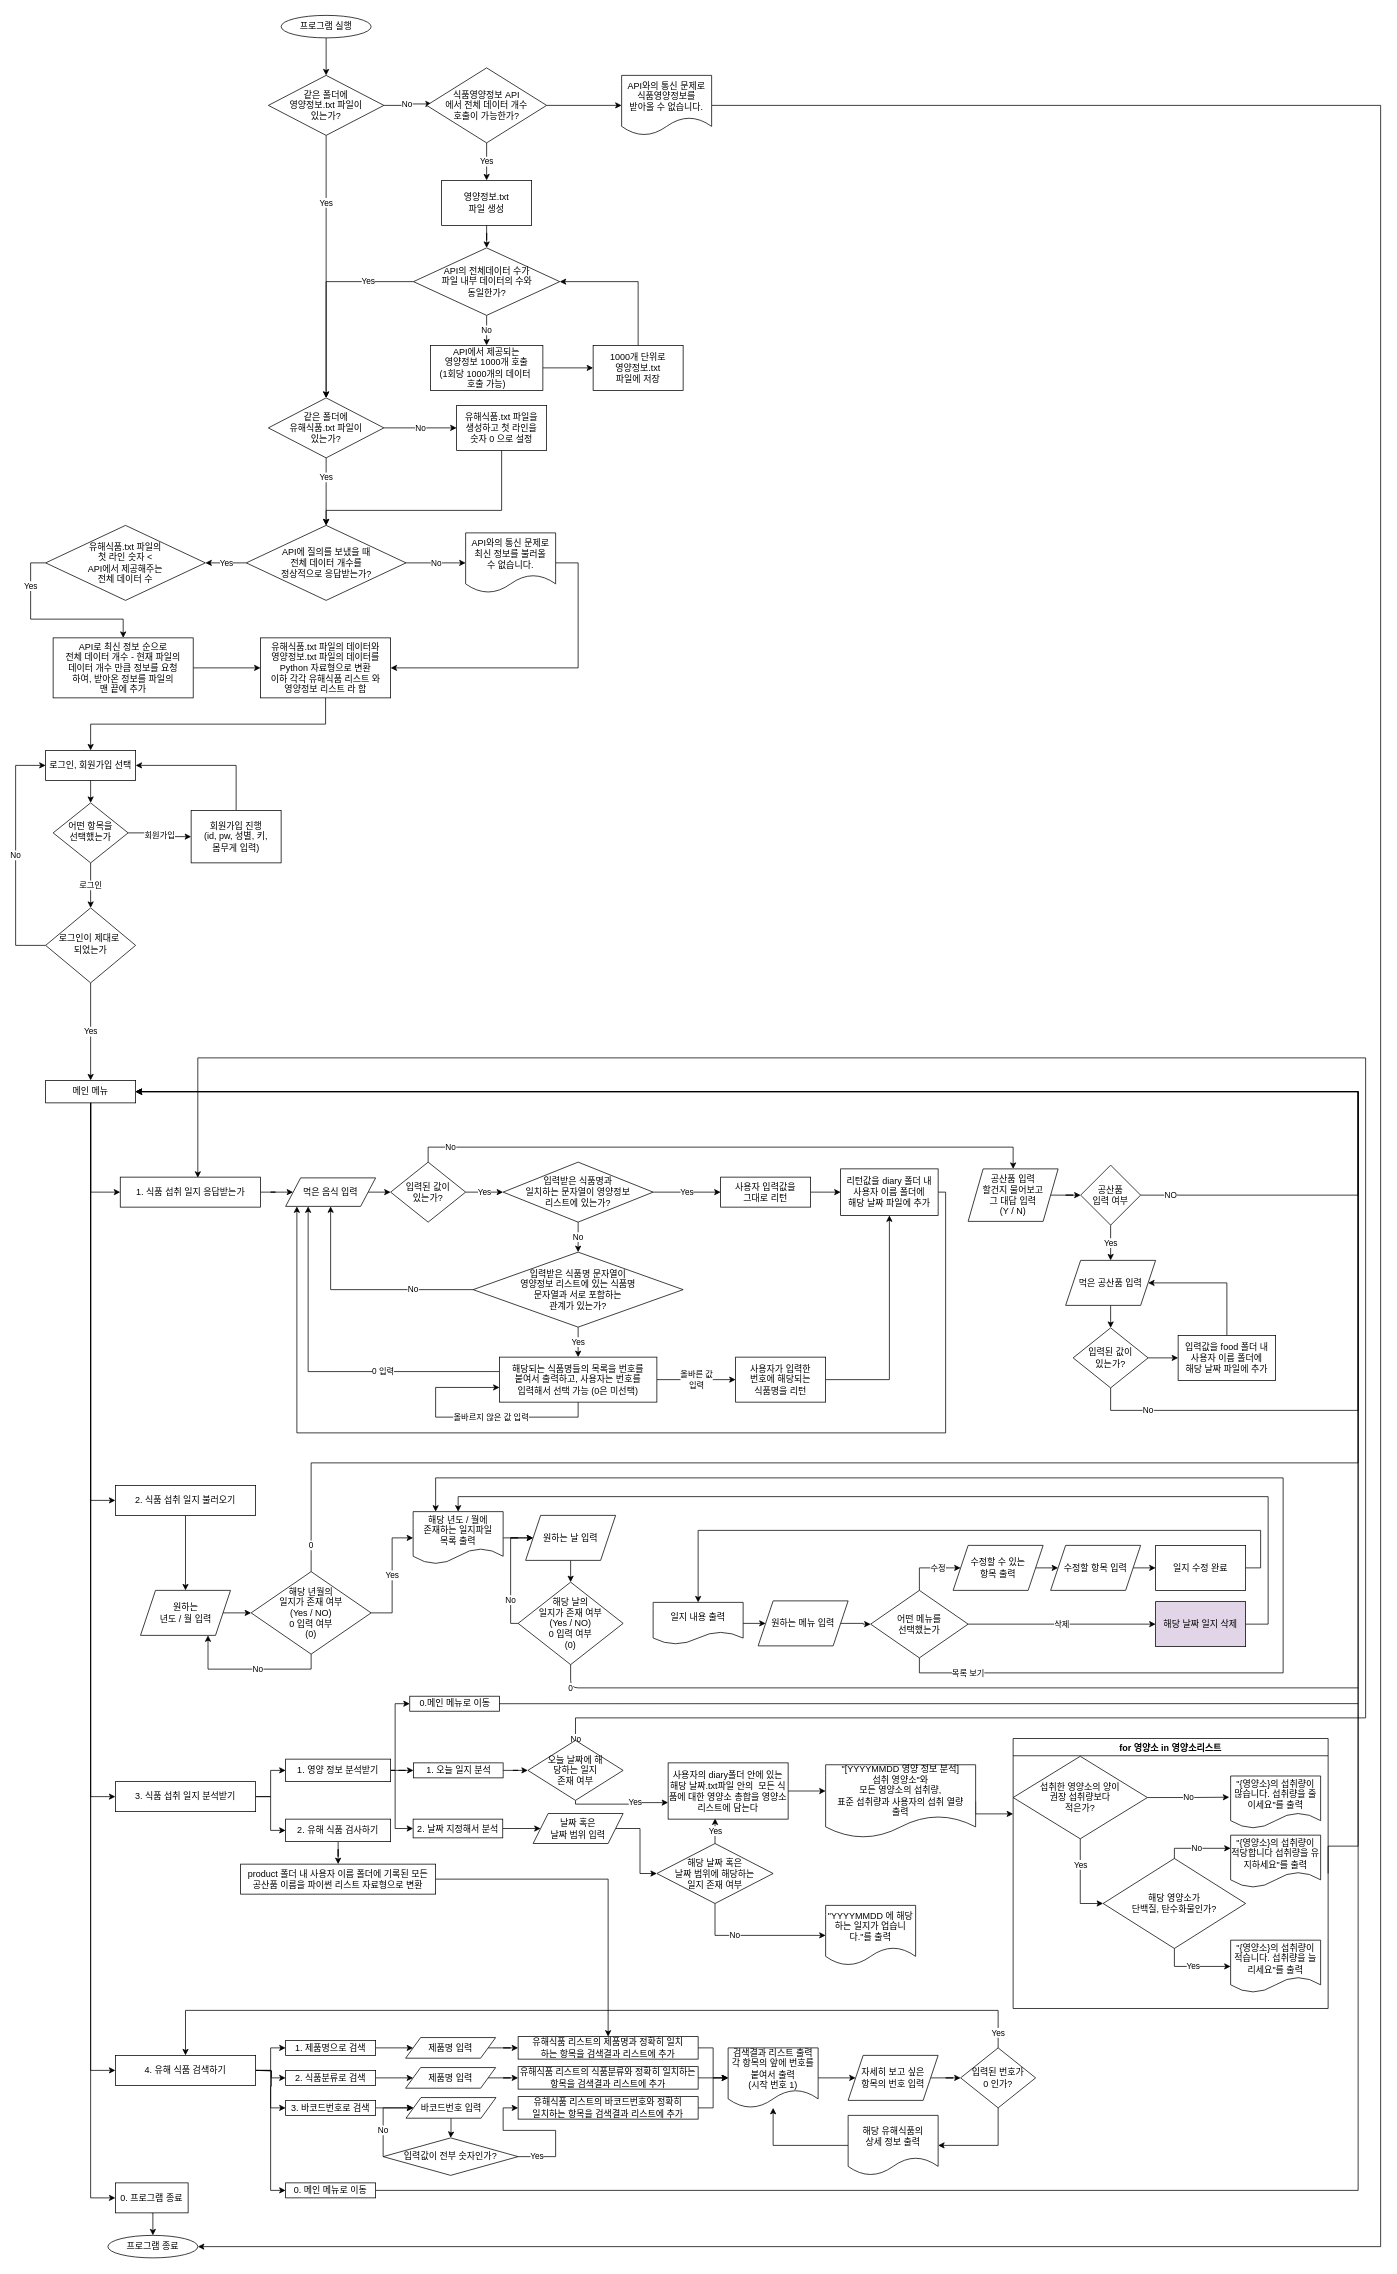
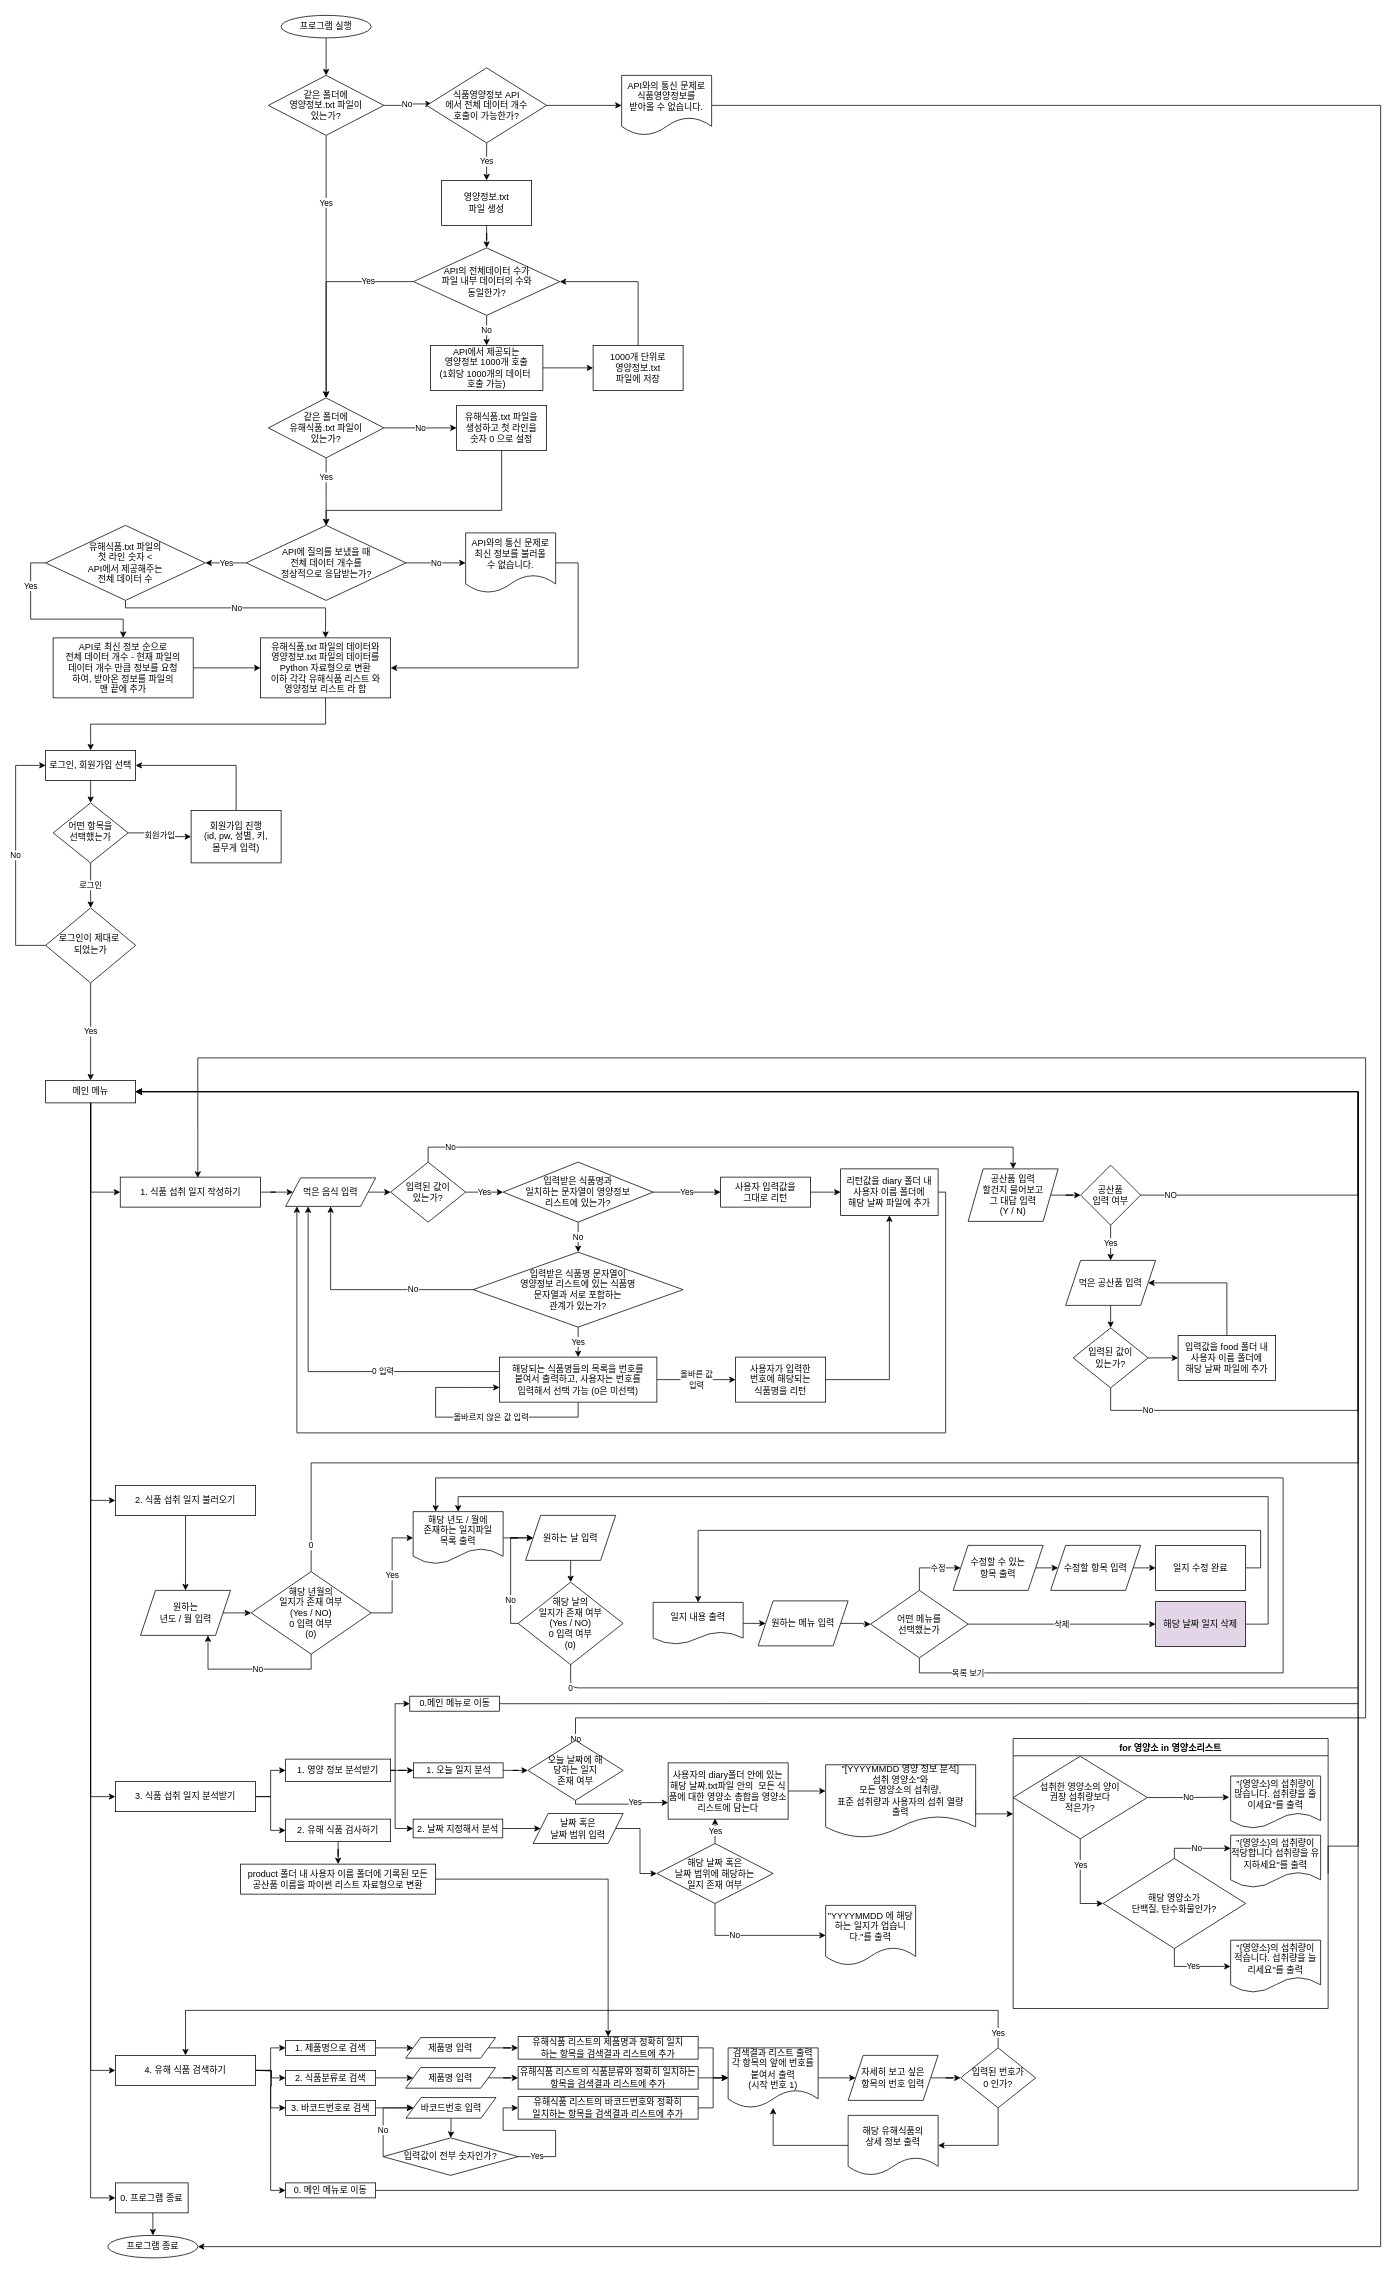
edge "유해식품.txt 파일의 첫 라인 숫자 < API에서 제공해주는 전체 데이터 수" -> "유해식품.txt 파일의 데이터와 영양정보.txt 파일의 데이터를 Python 자료형으로 변환 이하 각각 유해식품 리스트 와 영양정보 리스트 라 함": added, label "No"
node "1. 식품 섭취 일지 응답받는가": label "1. 식품 섭취 일지 응답받는가" -> "1. 식품 섭취 일지 작성하기"
